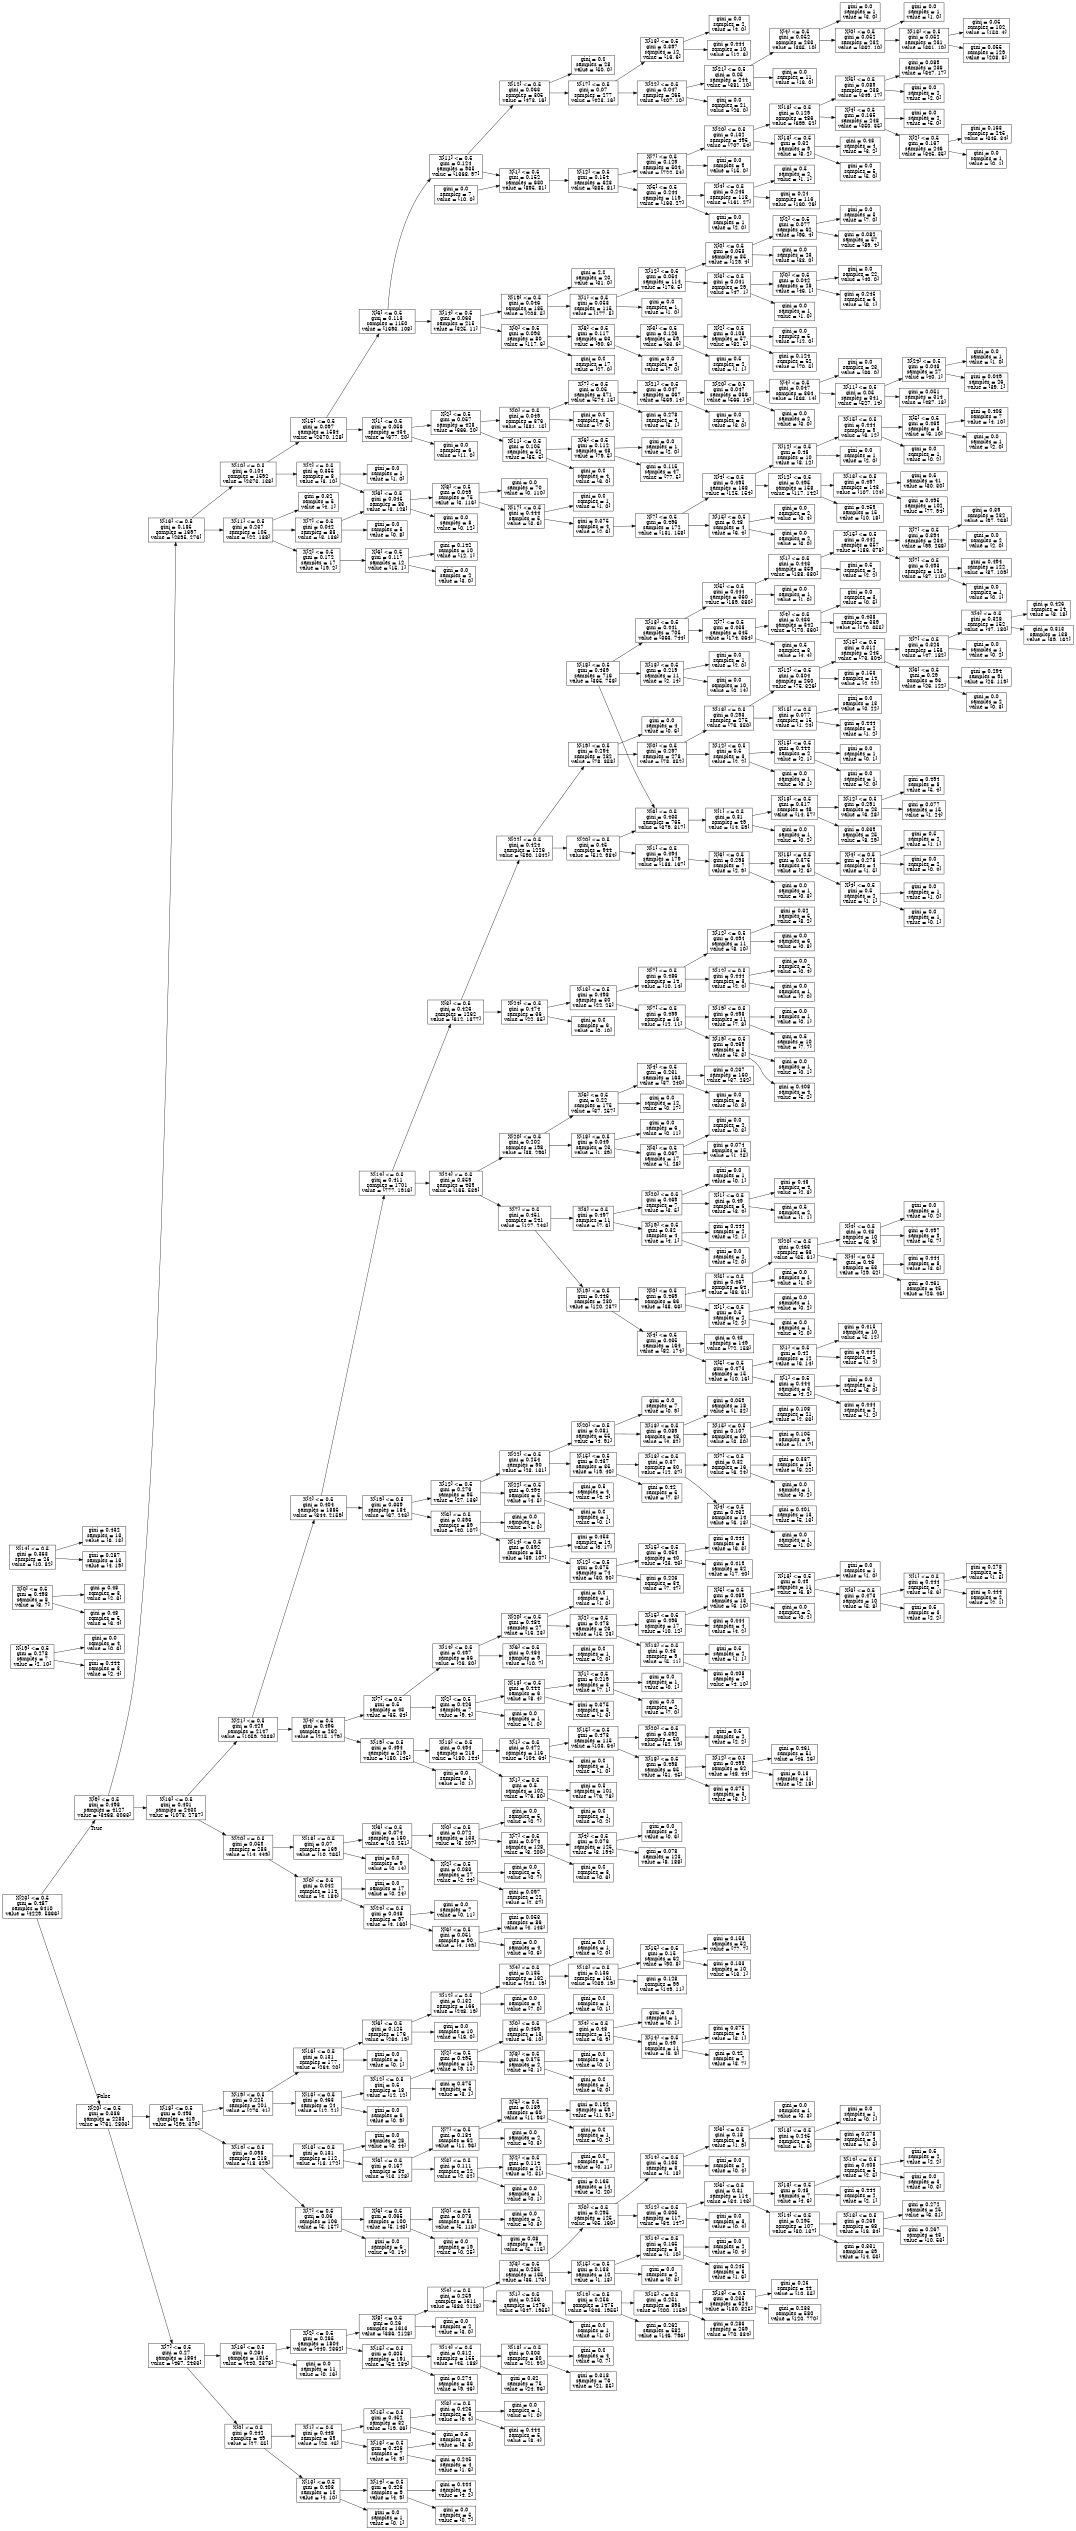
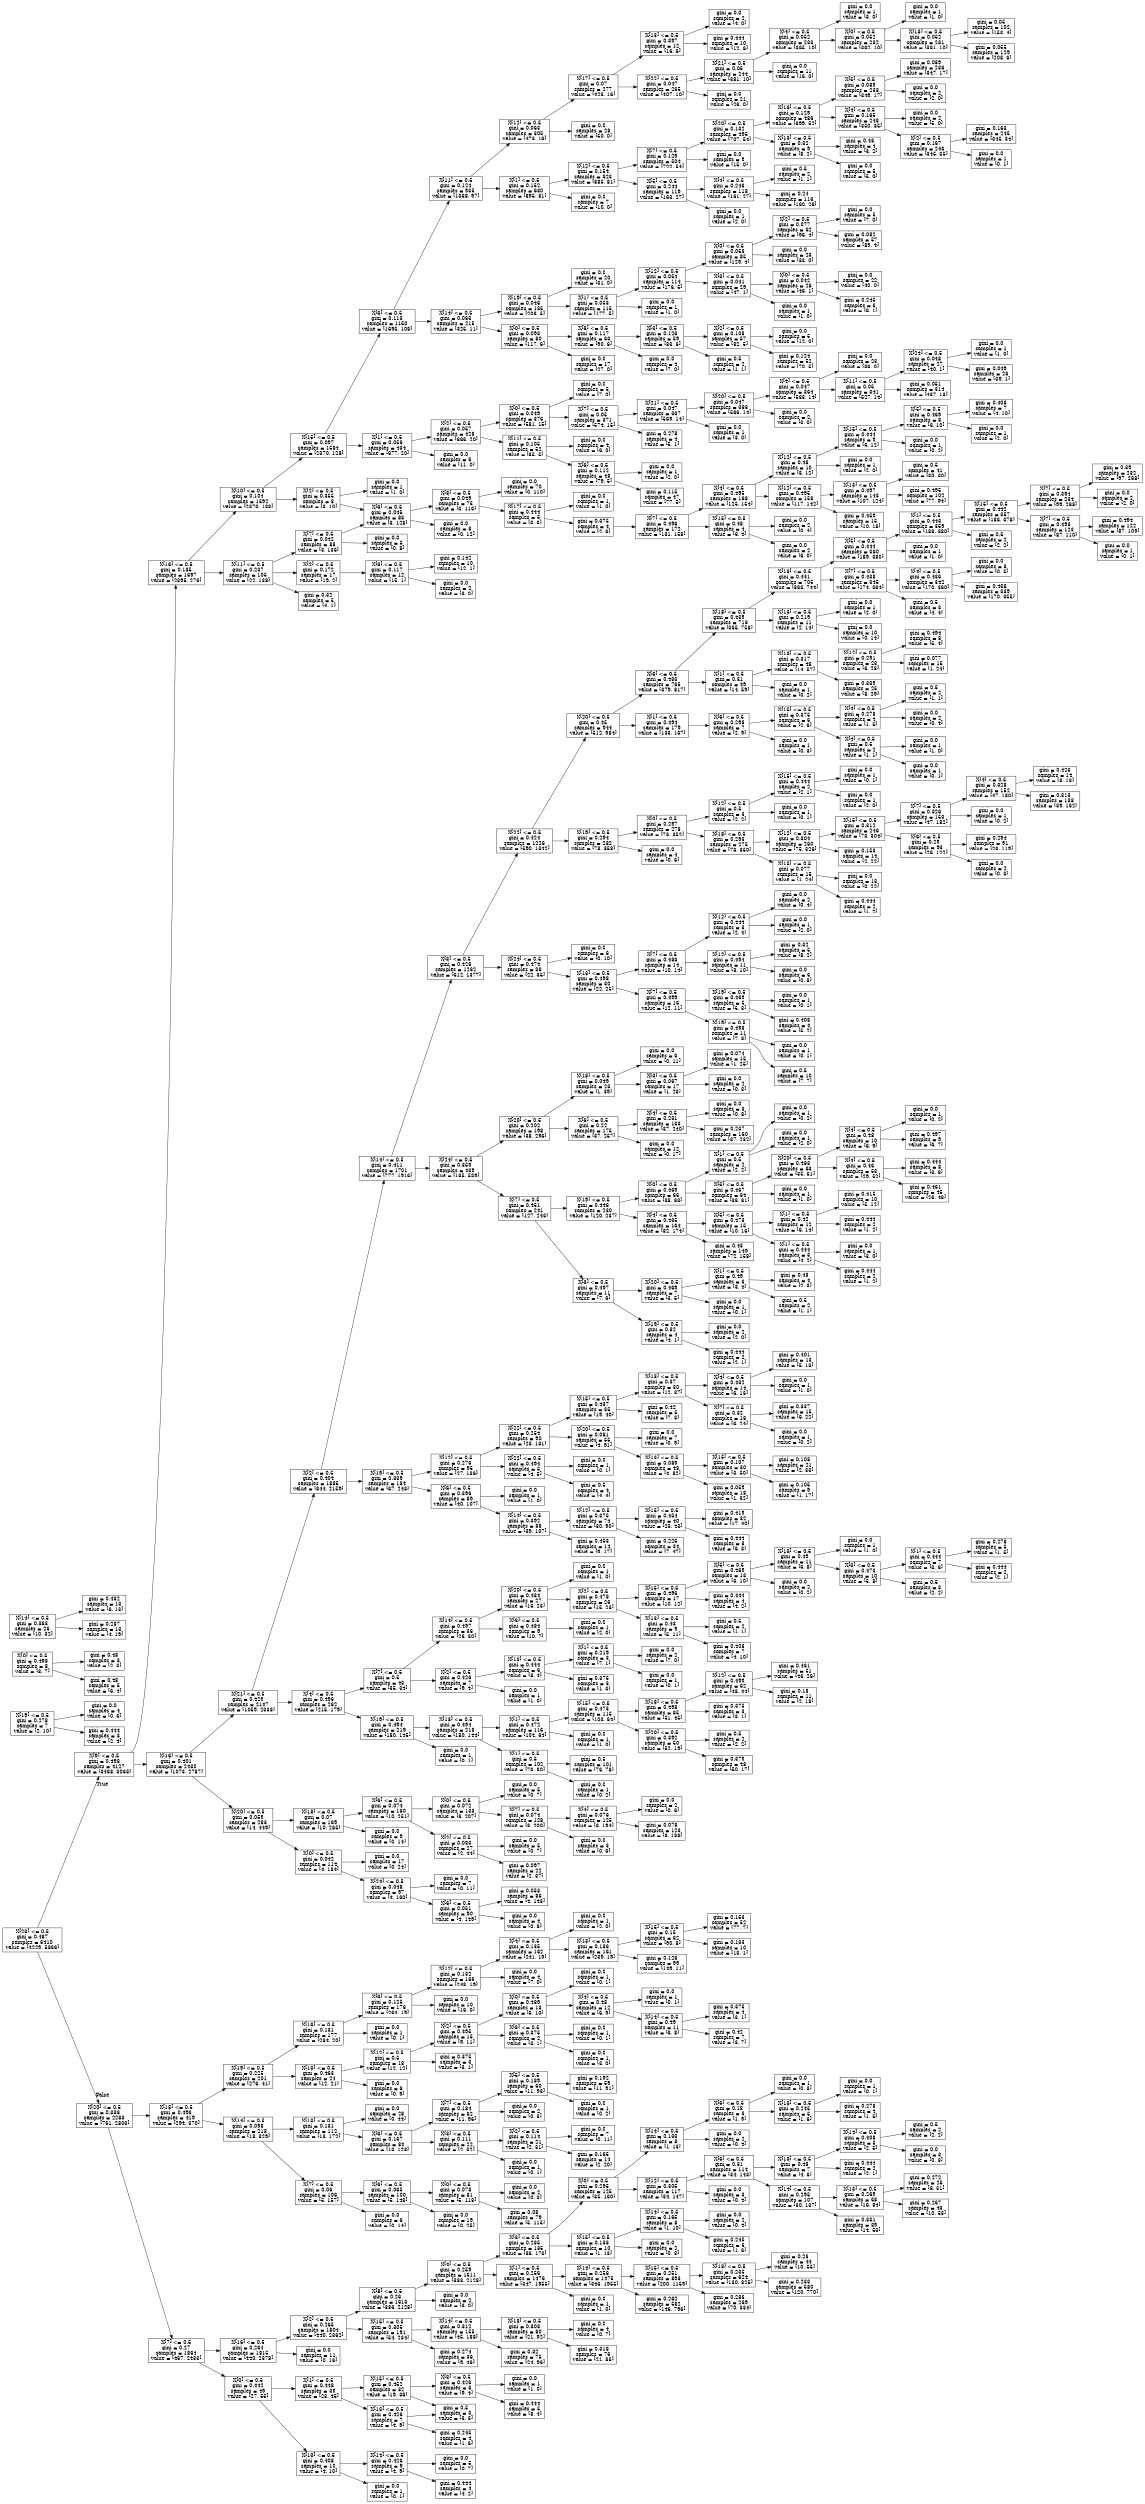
edge "gini = 0.0 samples = 7 value = [10, 0]" -> "X[1] <= 0.5 gini = 0.152 samples = 630 value = [895, 81]": reversed
node "gini = 2.0 samples = 20 value = [31, 0]": label "gini = 2.0 samples = 20 value = [31, 0]" -> "gini = 0.0 samples = 20 value = [31, 0]"
edge "X[18] <= 0.5 gini = 0.439 samples = 716 value = [365, 758]" -> "X[6] <= 0.5 gini = 0.433 samples = 765 value = [379, 817]": reversed
node "gini = 0.379 samples = 48 value = [50, 17]": added
